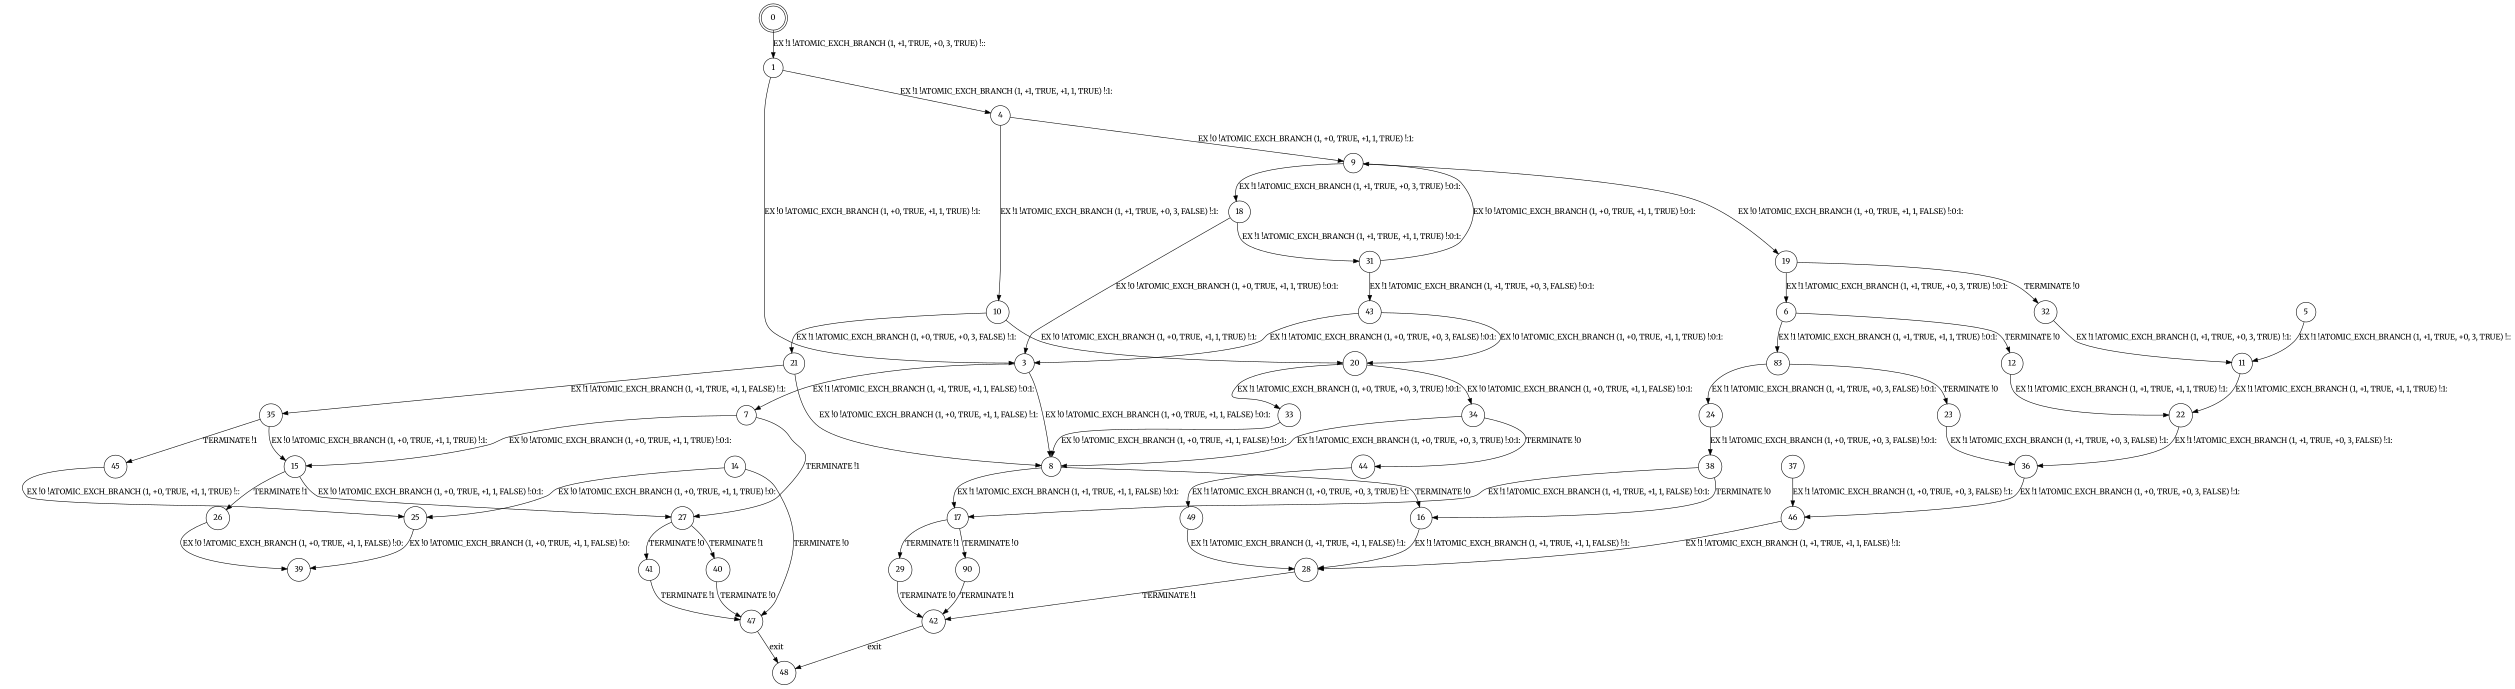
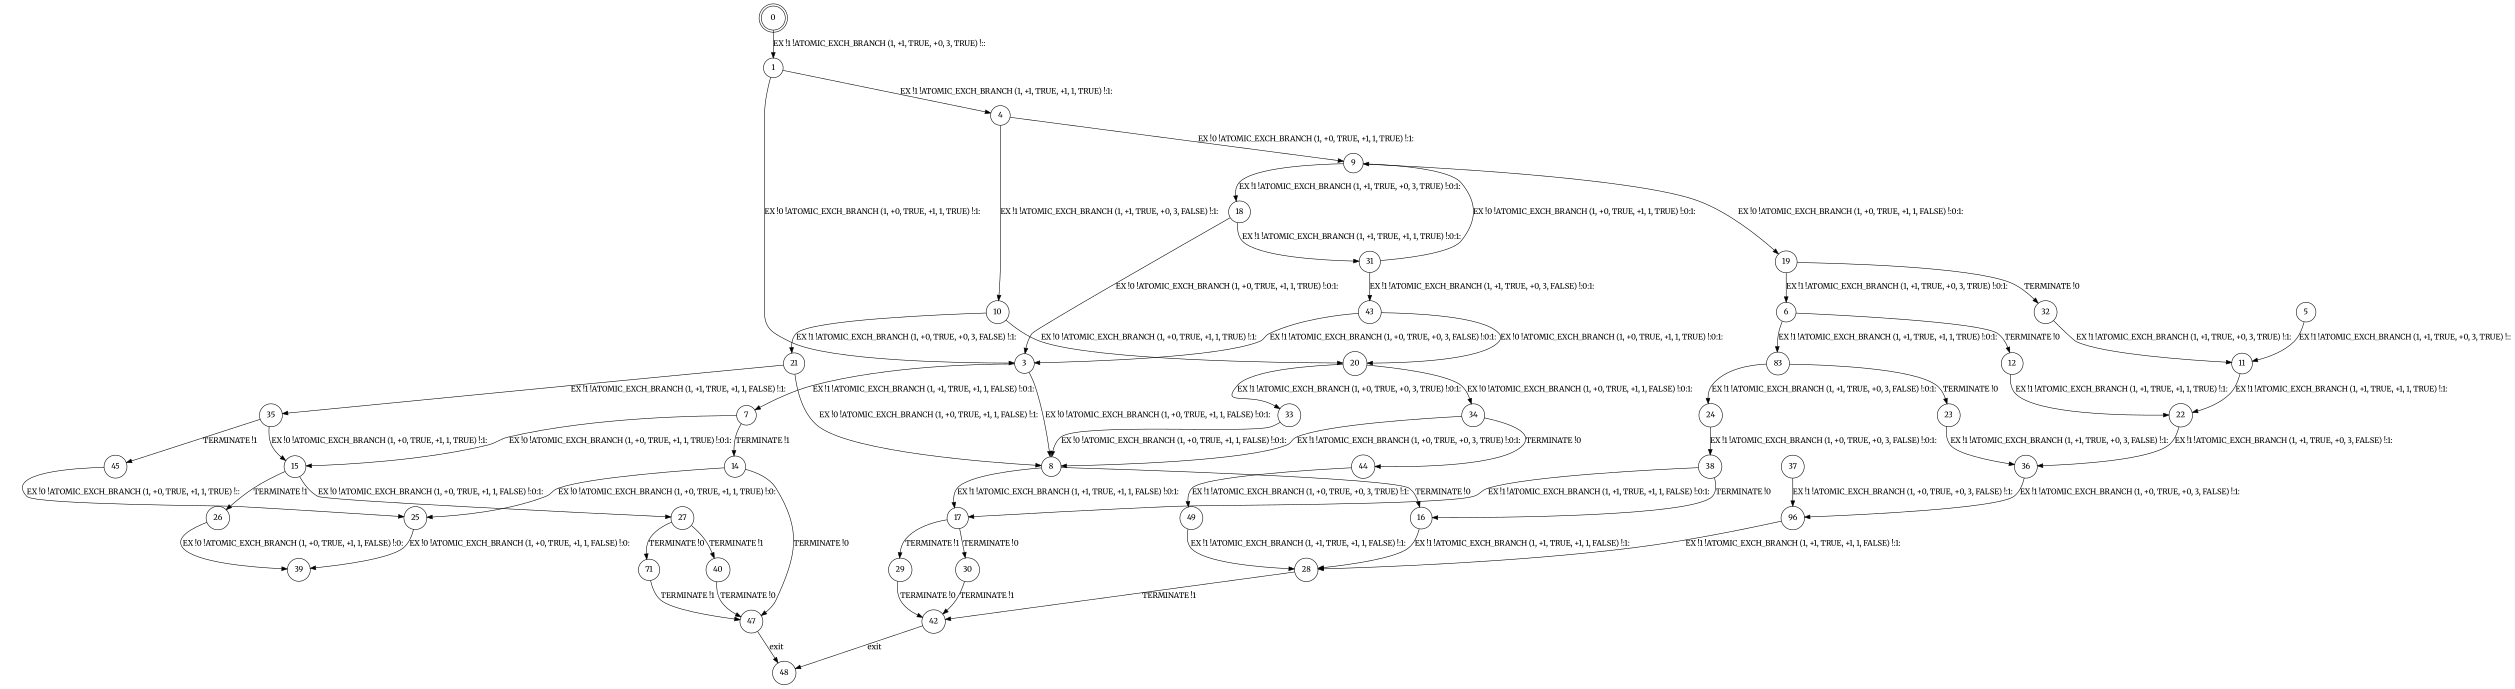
edge "7" -> "27": now "7" -> "14"
node "46": label "46" -> "96"
node "41": label "41" -> "71"
node "90": label "90" -> "30"
